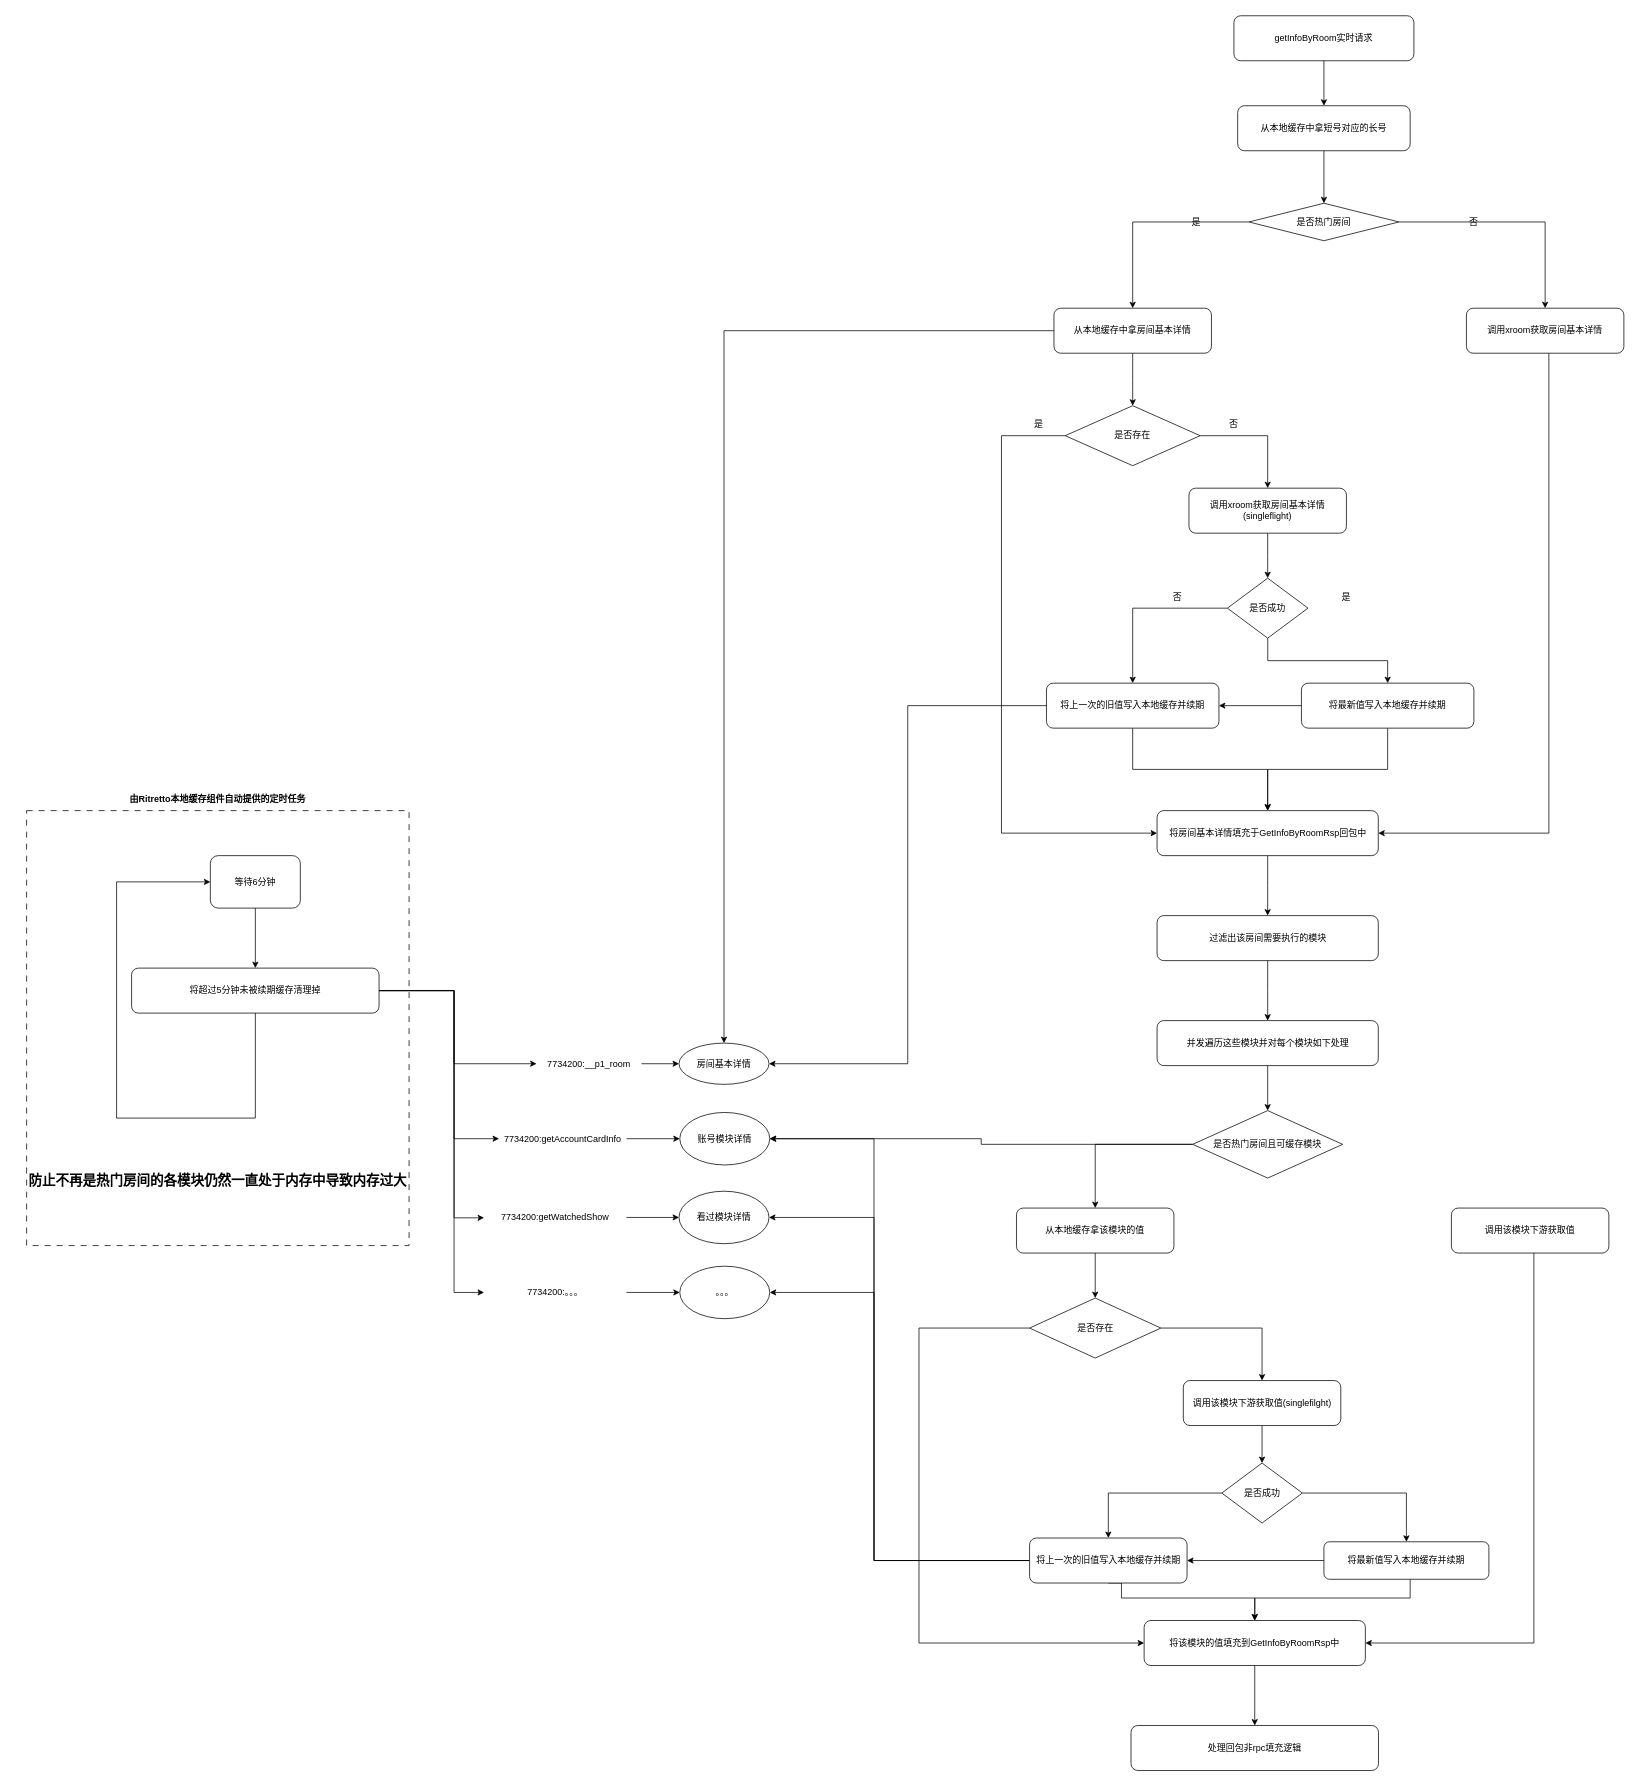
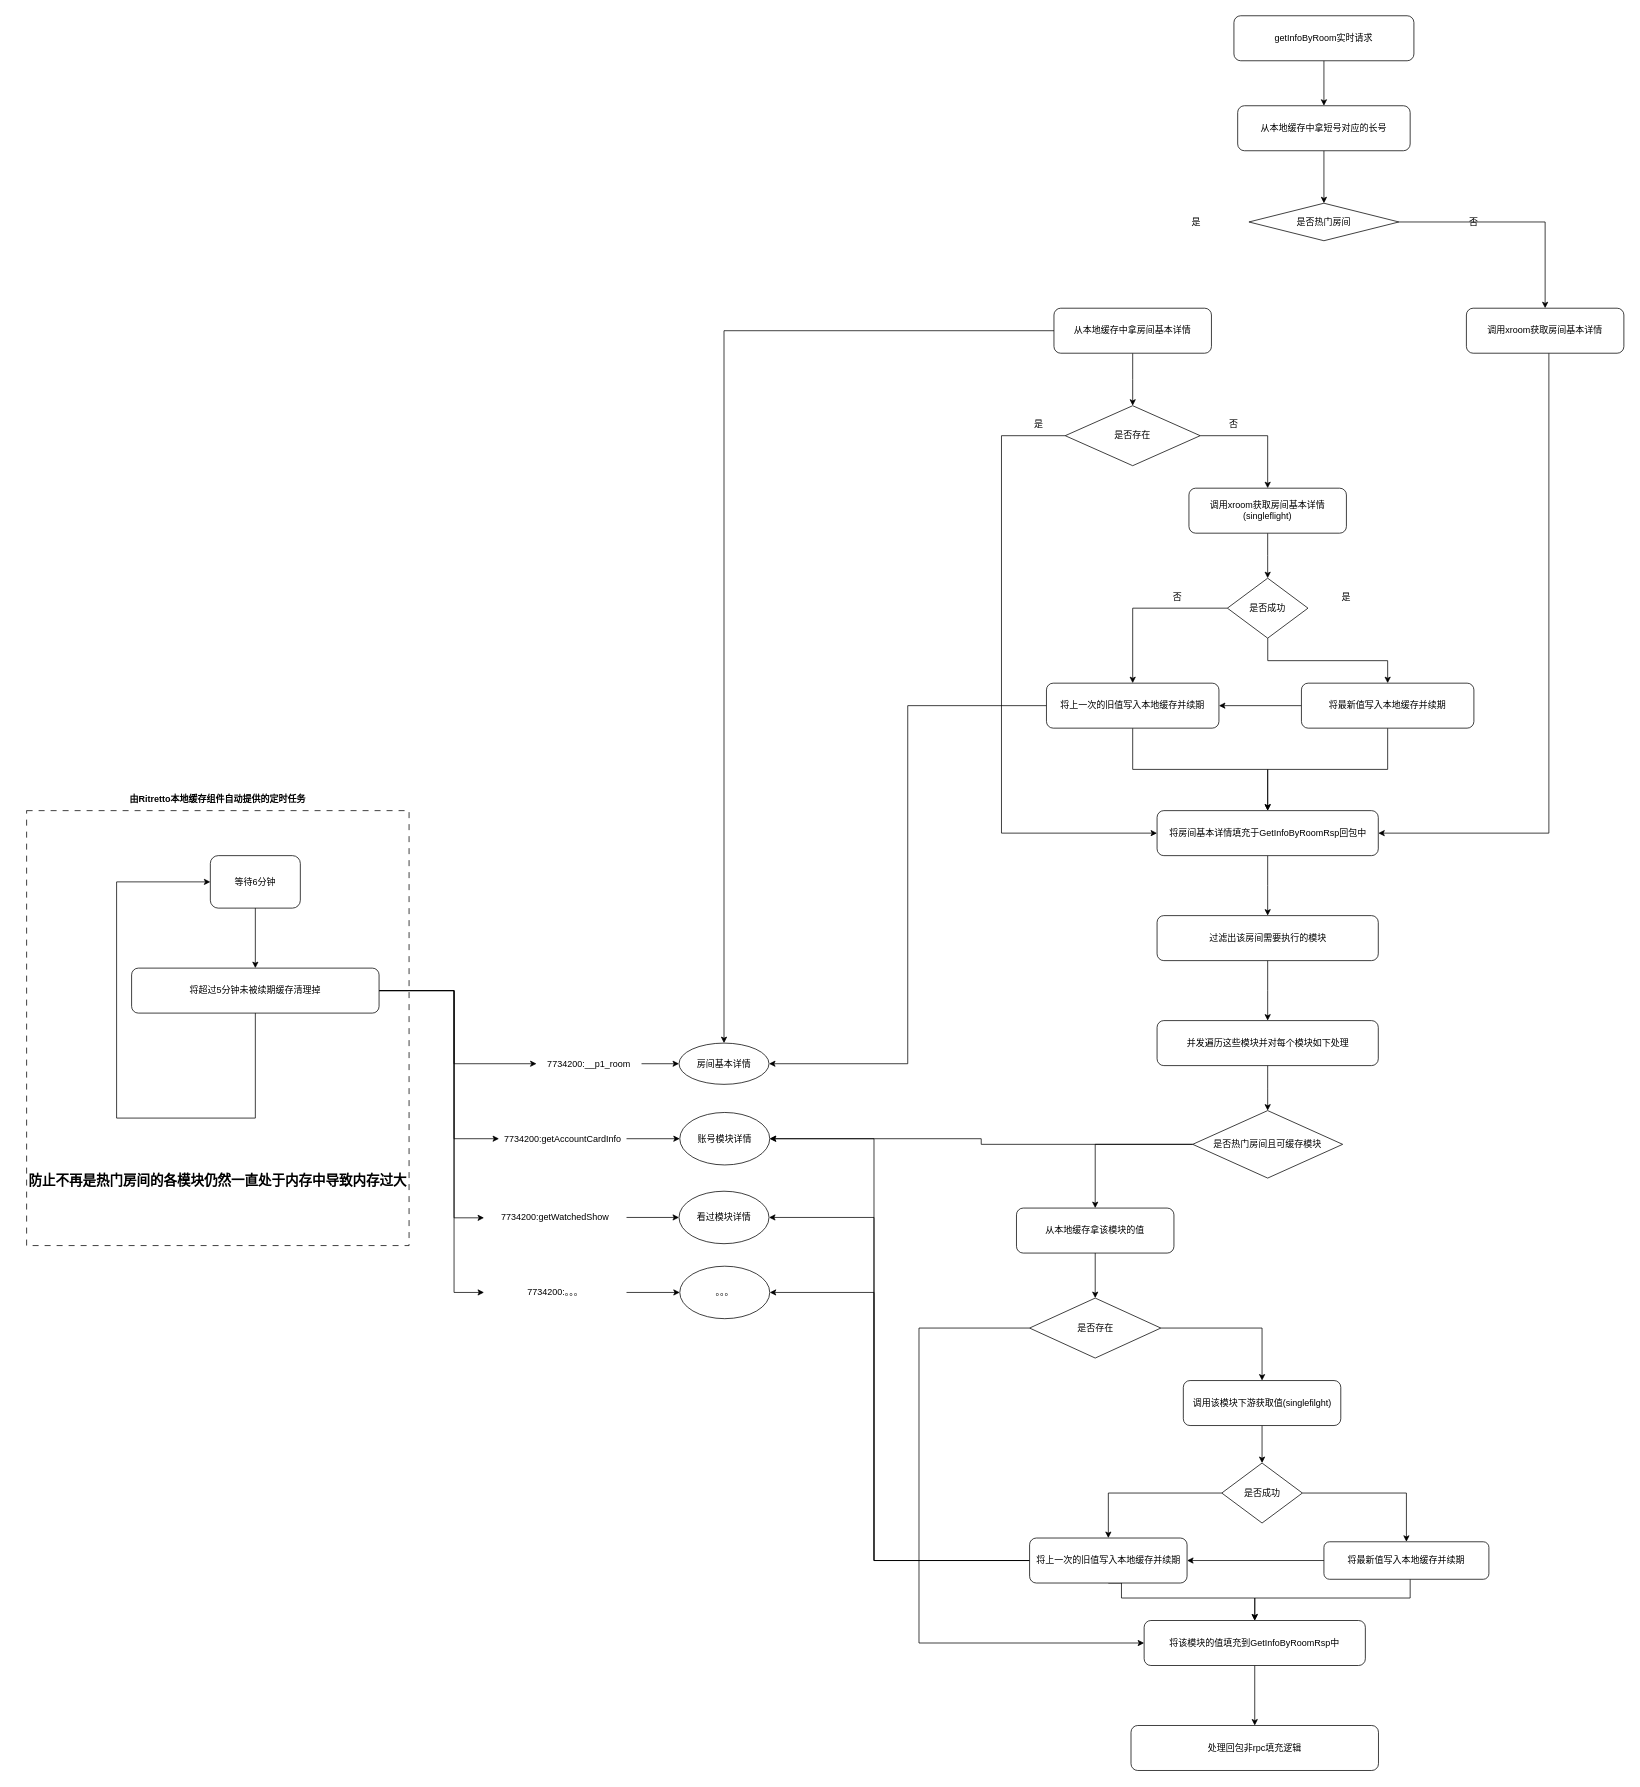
edge "是否热门房间" -> "从本地缓存中拿房间基本详情": removed
node "调用该模块下游获取值": removed
edge "调用该模块下游获取值" -> "将该模块的值填充到GetInfoByRoomRsp中": removed
